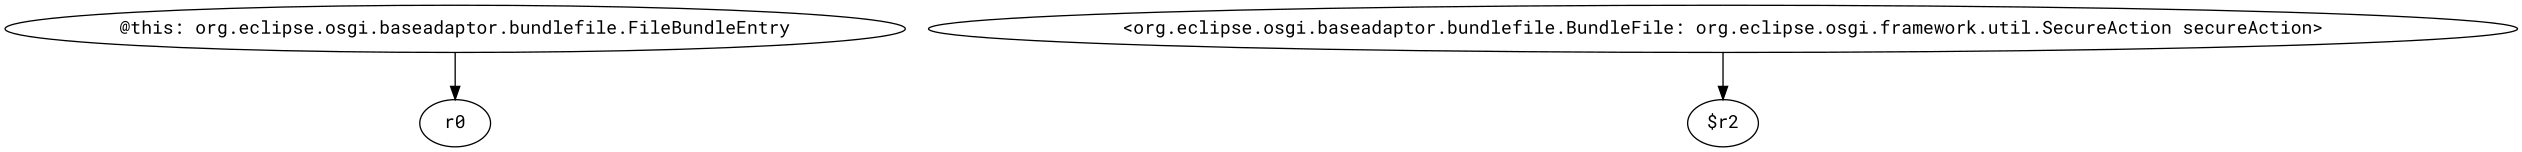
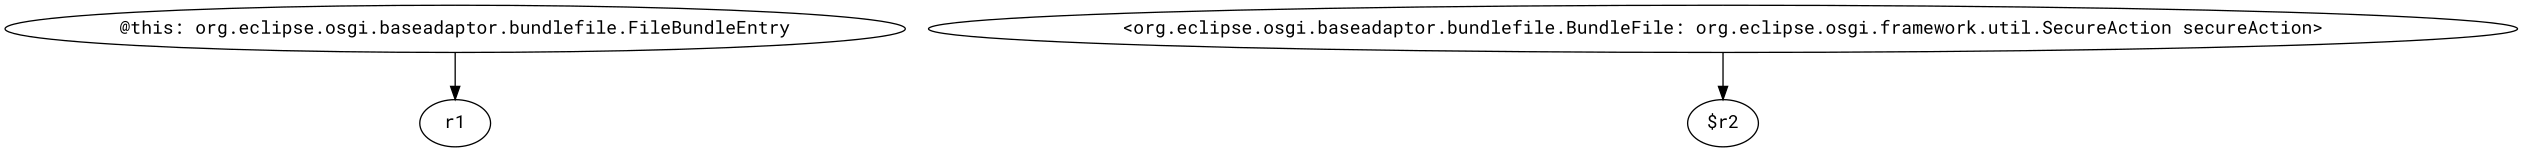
node "r0": label "r0" -> "r1"
